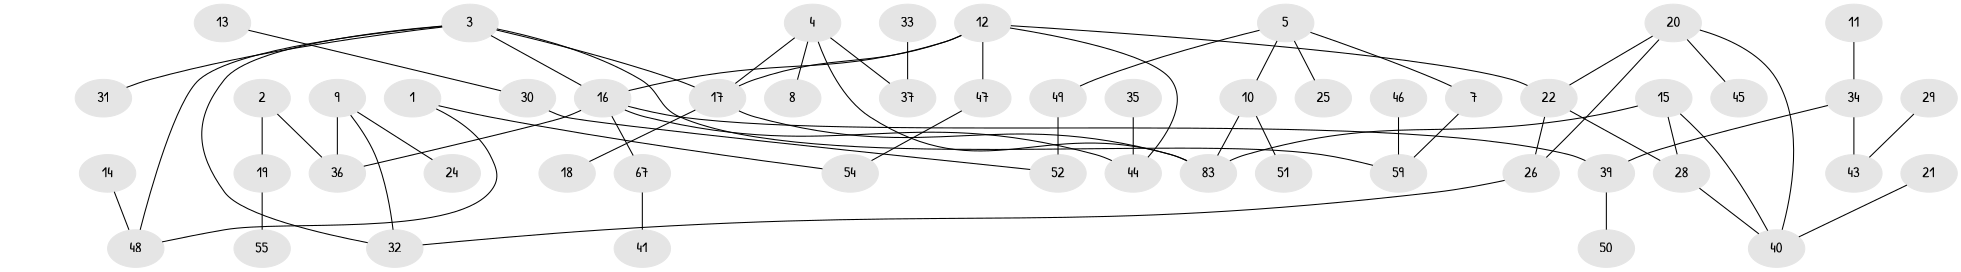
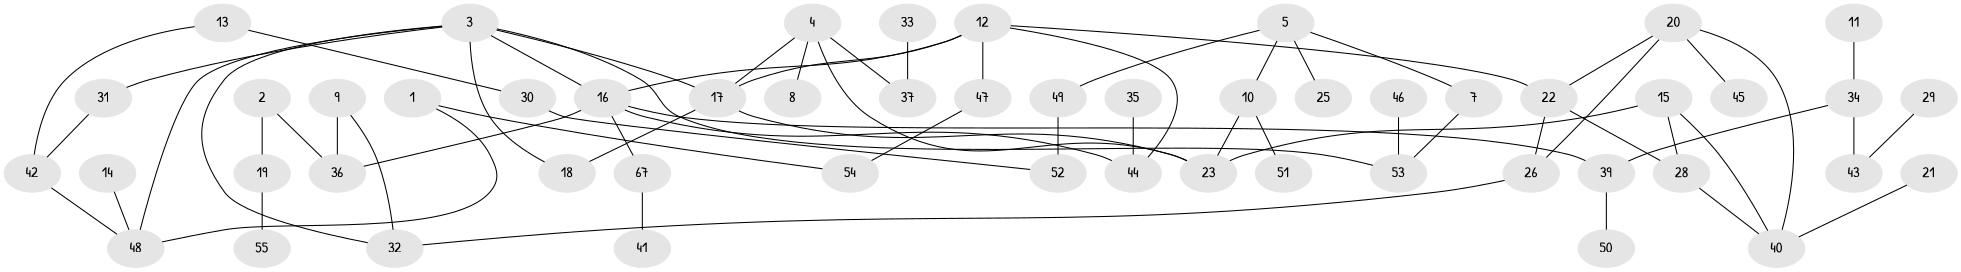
edge "3" -- "18": added
node "42": added
node "24": removed
node "83": label "83" -> "23"
node "59": label "59" -> "53"
